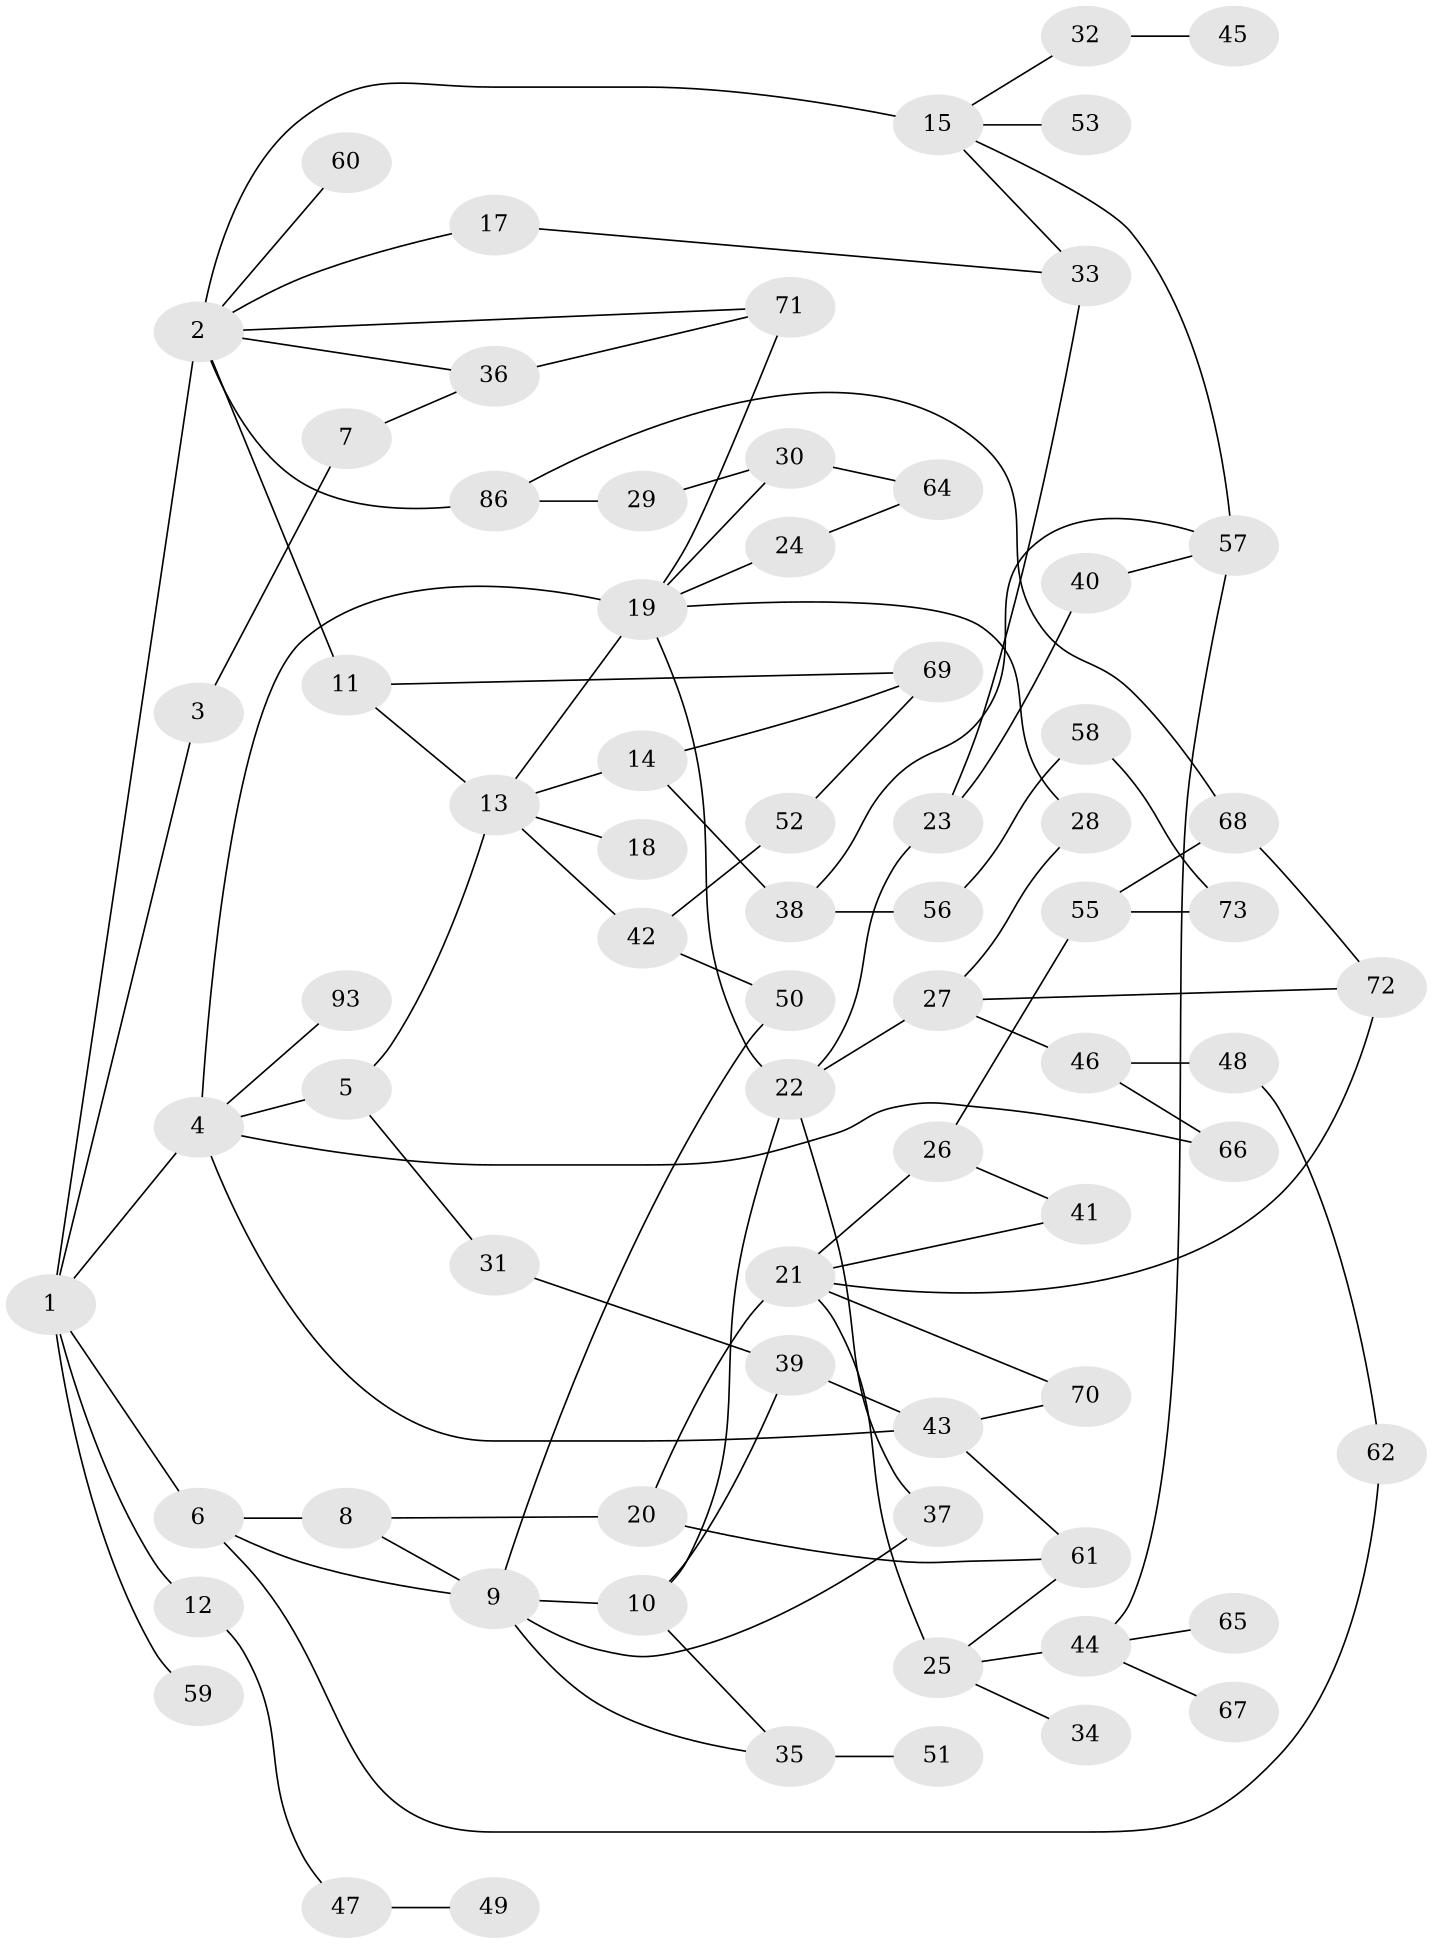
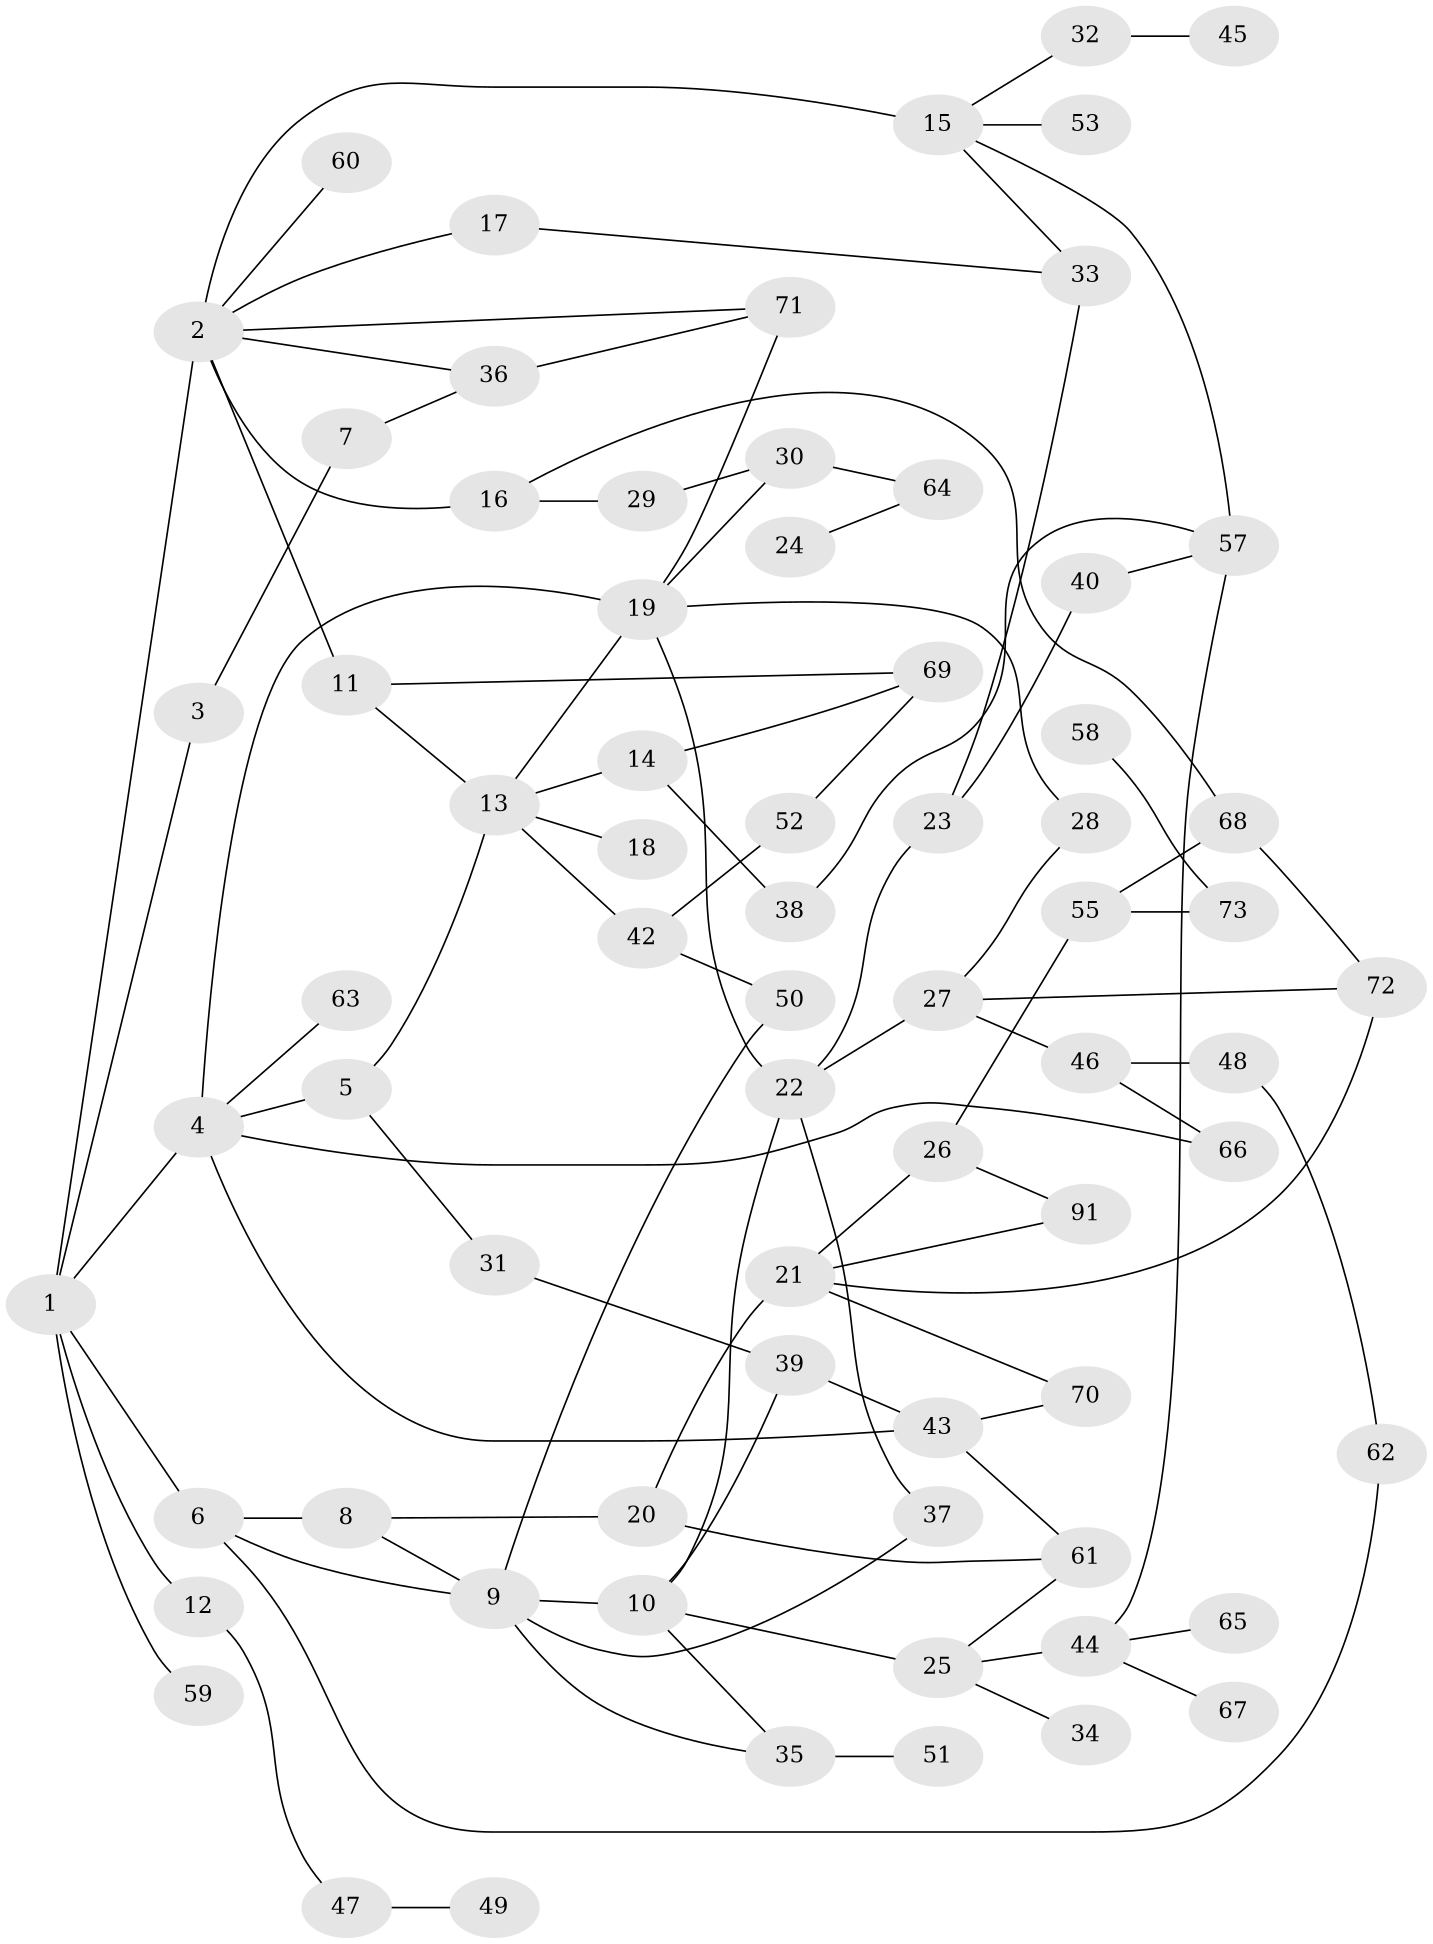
node "86": label "86" -> "16"
edge "24" -- "19": removed
node "56": removed
node "93": label "93" -> "63"
node "41": label "41" -> "91"
edge "21" -- "25": now "10" -- "25"
